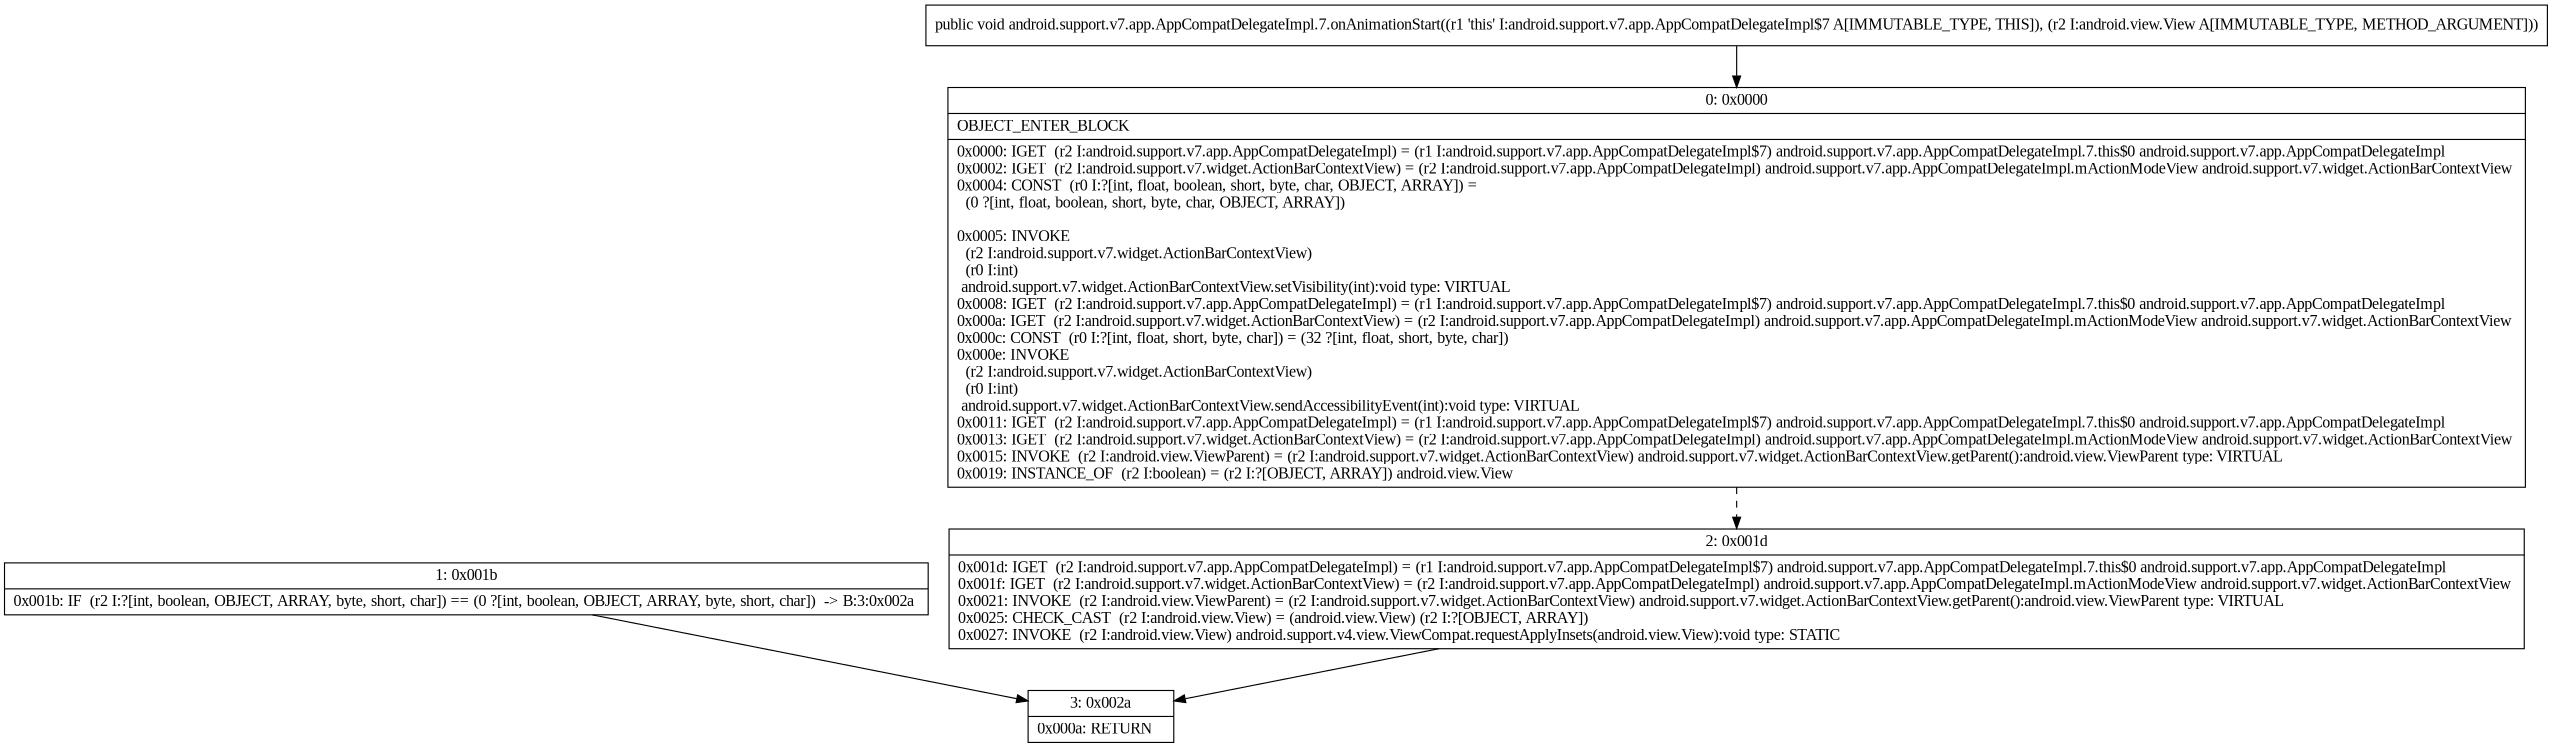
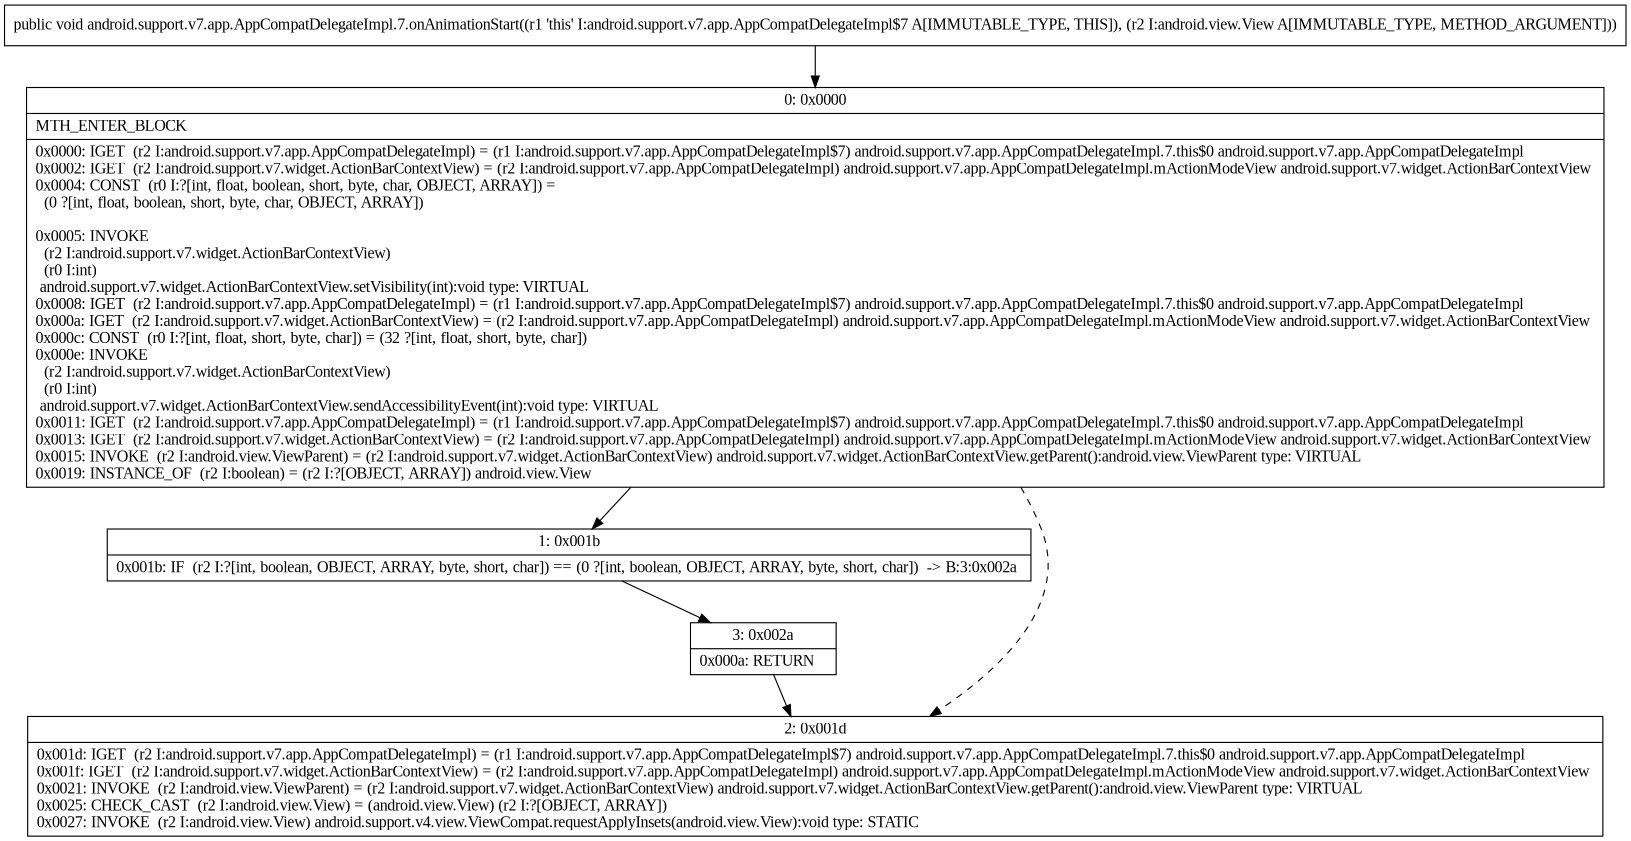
node "0: 0x0000": text "OBJECT_ENTER_BLOCK" -> "MTH_ENTER_BLOCK"
edge "0: 0x0000" -> "1: 0x001b": added
edge "2: 0x001d" -> "3: 0x002a": reversed
